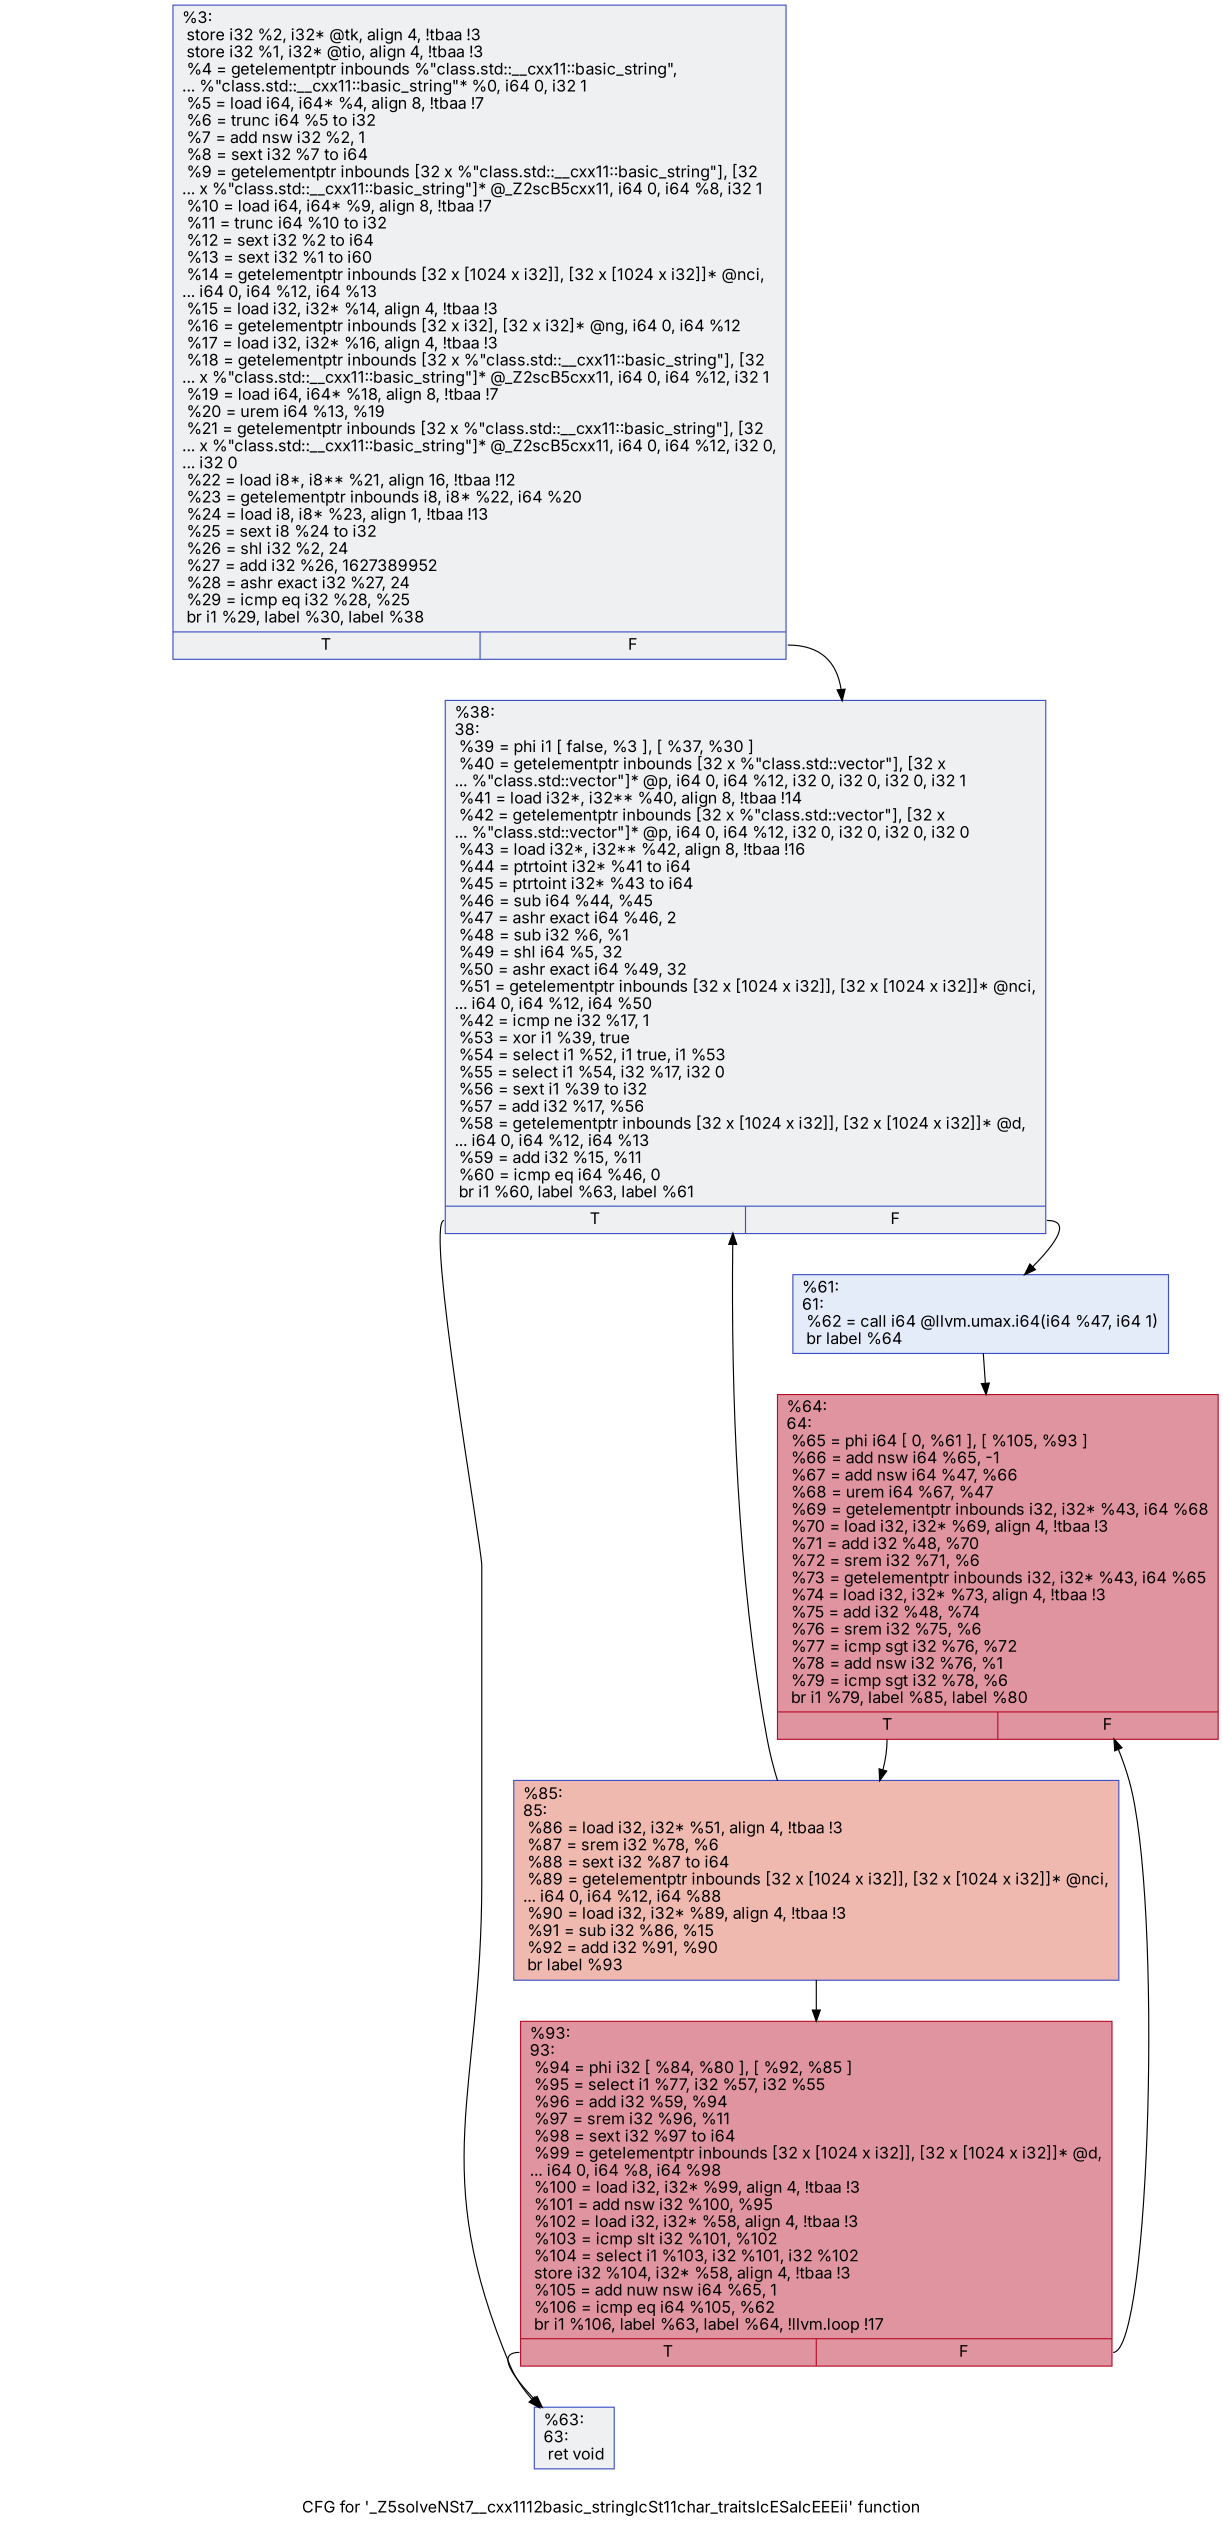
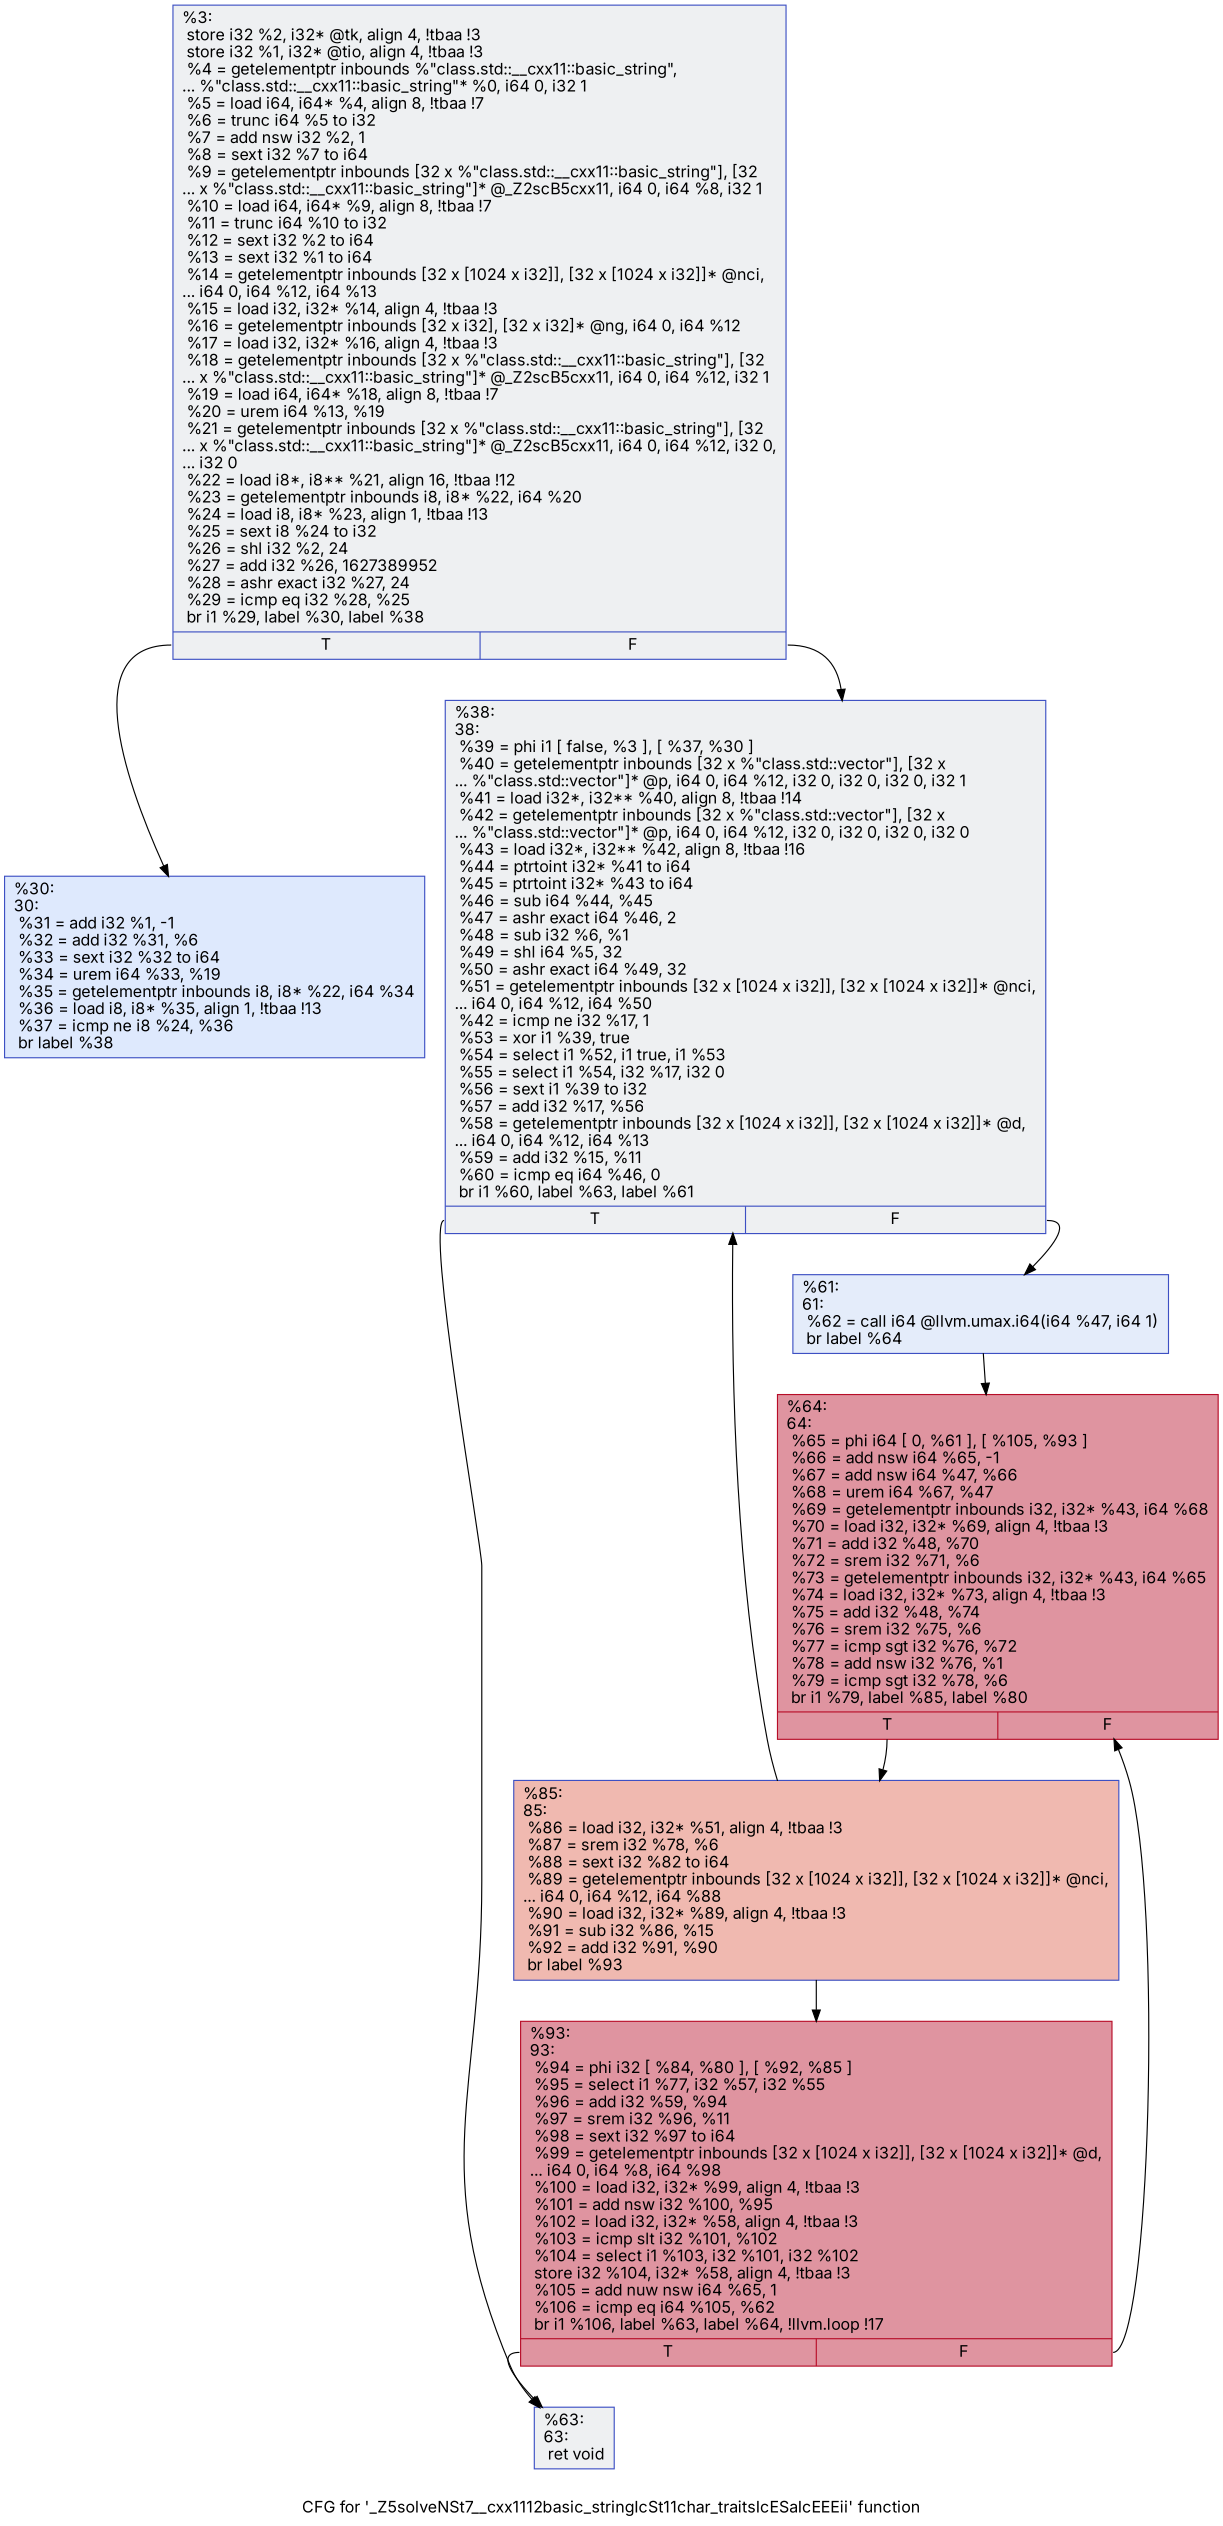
node "%3:": text "%13 = sext i32 %1 to i60" -> "%13 = sext i32 %1 to i64"
node "%30:": added
node "%85:": text "%88 = sext i32 %87 to i64" -> "%88 = sext i32 %82 to i64"
